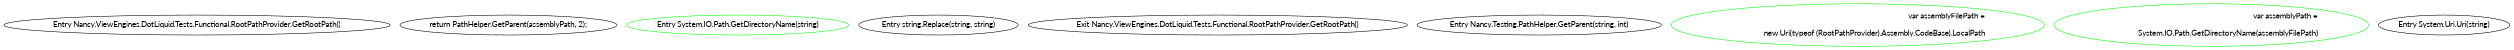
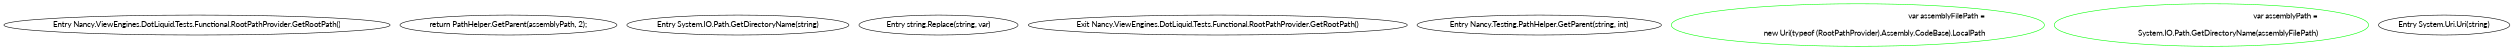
node "Entry System.IO.Path.GetDirectoryName(string)": color green -> black
node "Entry string.Replace(string, string)": label "Entry string.Replace(string, string)" -> "Entry string.Replace(string, var)"
